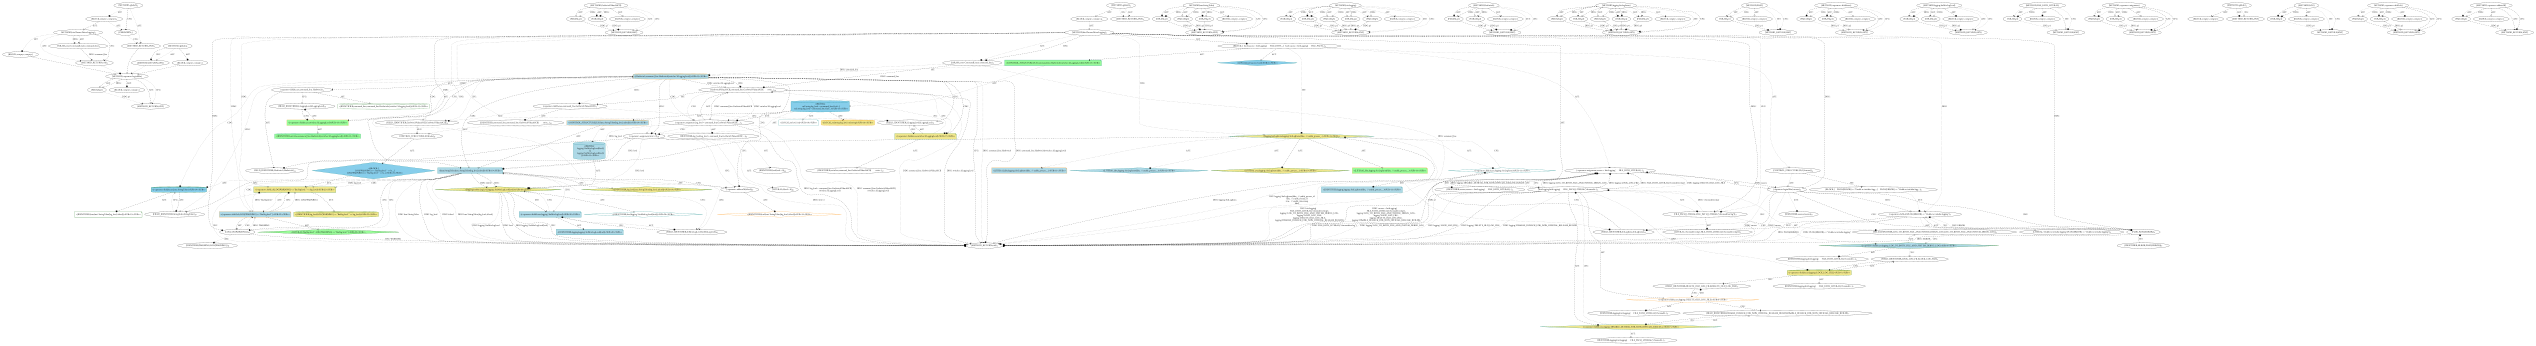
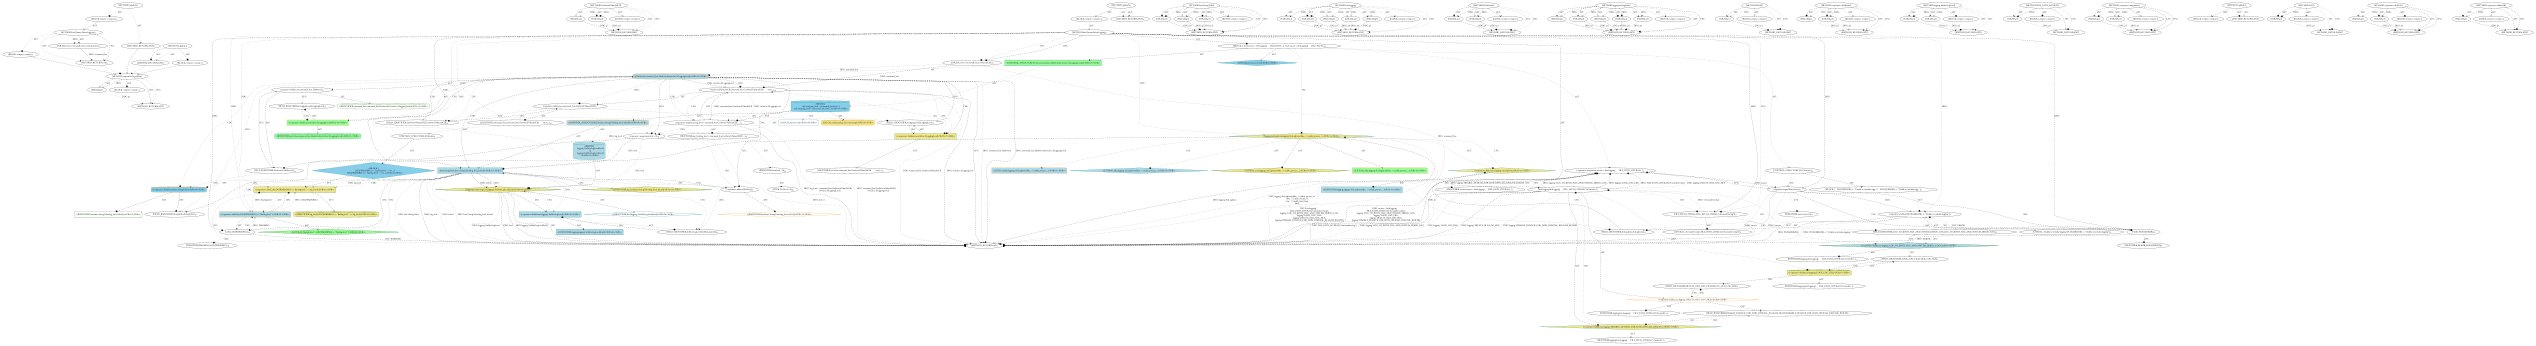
node "(UNKNOWN,,)": removed
edge "(FIELD_IDENTIFIER,HasSwitch,HasSwitch)" -> "(<operator>.fieldAccess,command_line.HasSwitch)": added, label "CFG:"
edge "(FIELD_IDENTIFIER,GetSwitchValueASCII,GetSwitchValueASCII)" -> "(CONTROL_STRUCTURE,ELSE,else)": now "(FIELD_IDENTIFIER,GetSwitchValueASCII,GetSwitchValueASCII)" -> "(<operator>.fieldAccess,command_line.GetSwitchValueASCII)"
edge "(<operator>.assignment,level = 0)" -> "(LITERAL,0,level = 0)": now "(IDENTIFIER,level,level = 0)" -> "(LITERAL,0,level = 0)"
node "<(<operator>.fieldAccess,logging::SetLogItems)<SUB>11</SUB>>": fillcolor white -> khaki
node "<(<operator>.fieldAccess,base::StringToInt)<SUB>19</SUB>>": color darkgreen -> darkorange
edge "(FIELD_IDENTIFIER,StringToInt,StringToInt)" -> "<(<operator>.fieldAccess,base::StringToInt)<SUB>19</SUB>>": now "(FIELD_IDENTIFIER,HasSwitch,HasSwitch)" -> "<(<operator>.fieldAccess,base::StringToInt)<SUB>19</SUB>>"
edge "(IDENTIFIER,ERROR,PLOG(ERROR))" -> "(PLOG,PLOG(ERROR))": reversed
